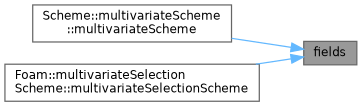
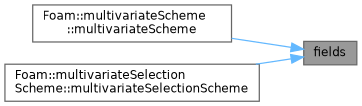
node "Scheme::multivariateScheme ::multivariateScheme": label "Scheme::multivariateScheme ::multivariateScheme" -> "Foam::multivariateScheme ::multivariateScheme"
